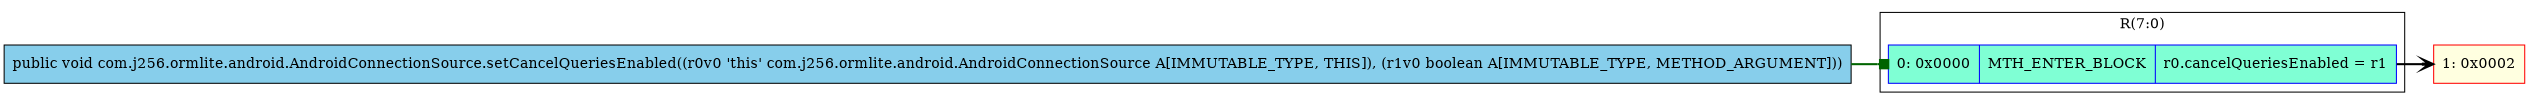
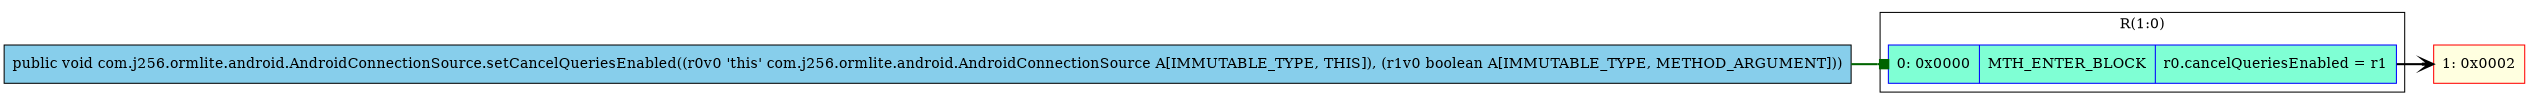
cluster "R(7:0)": label "R(7:0)" -> "R(1:0)"
